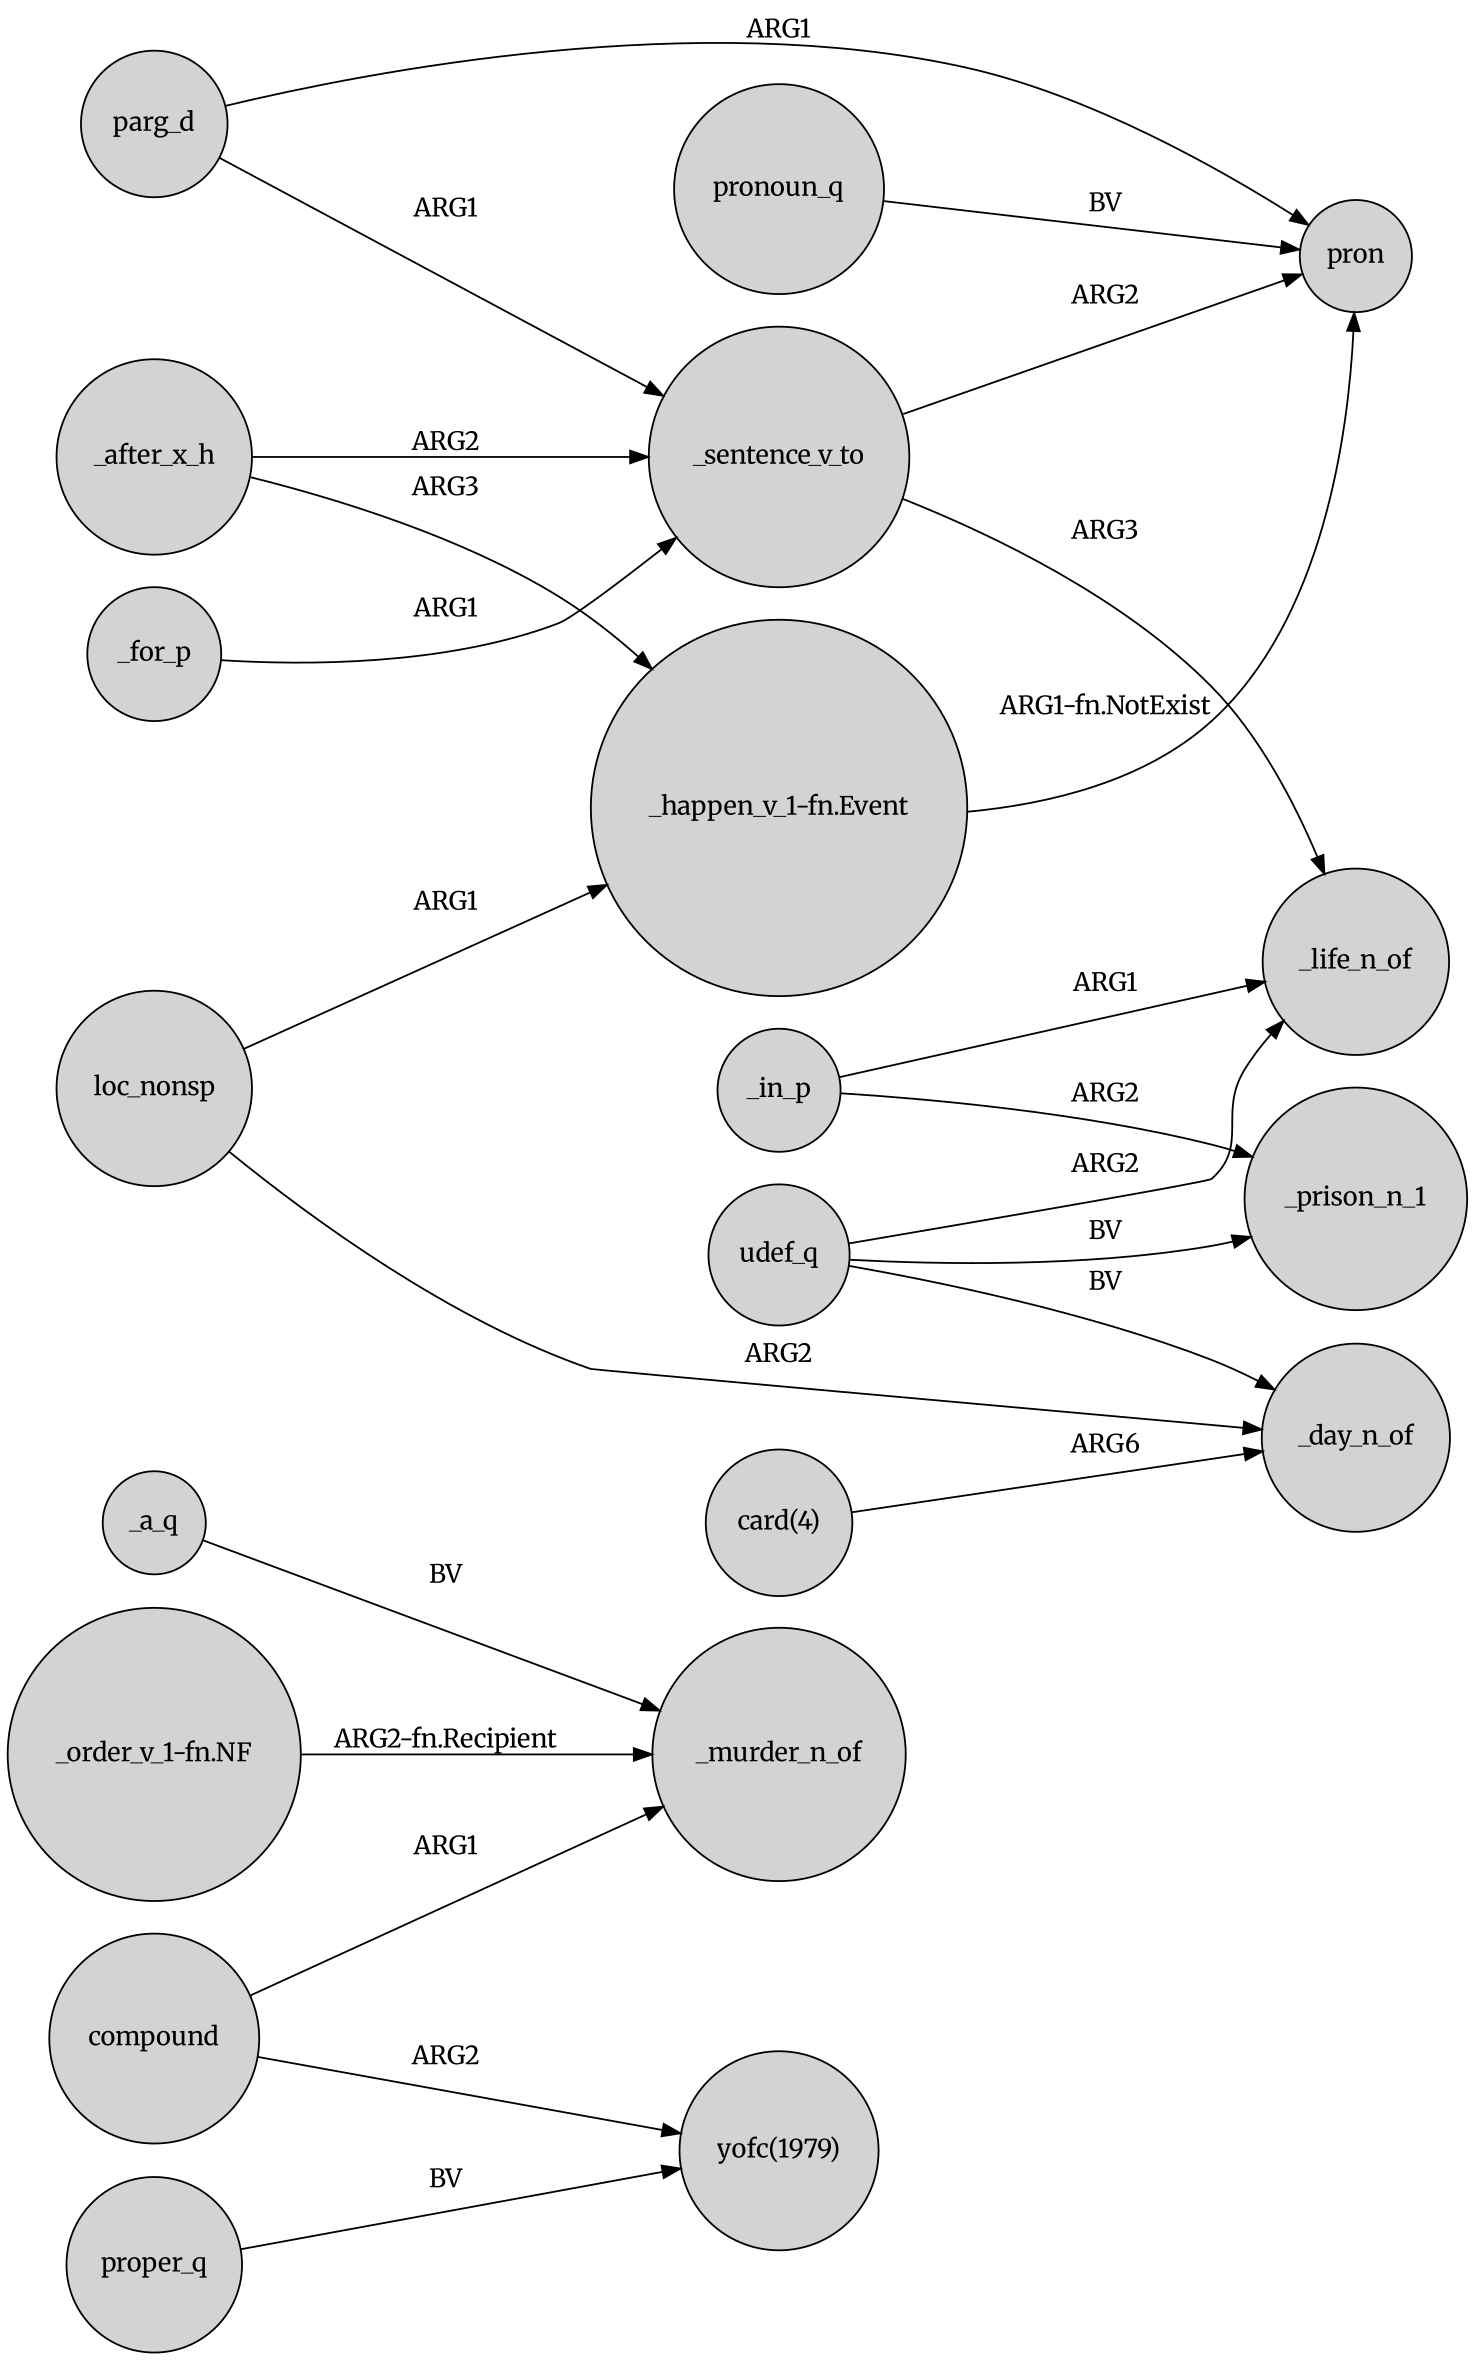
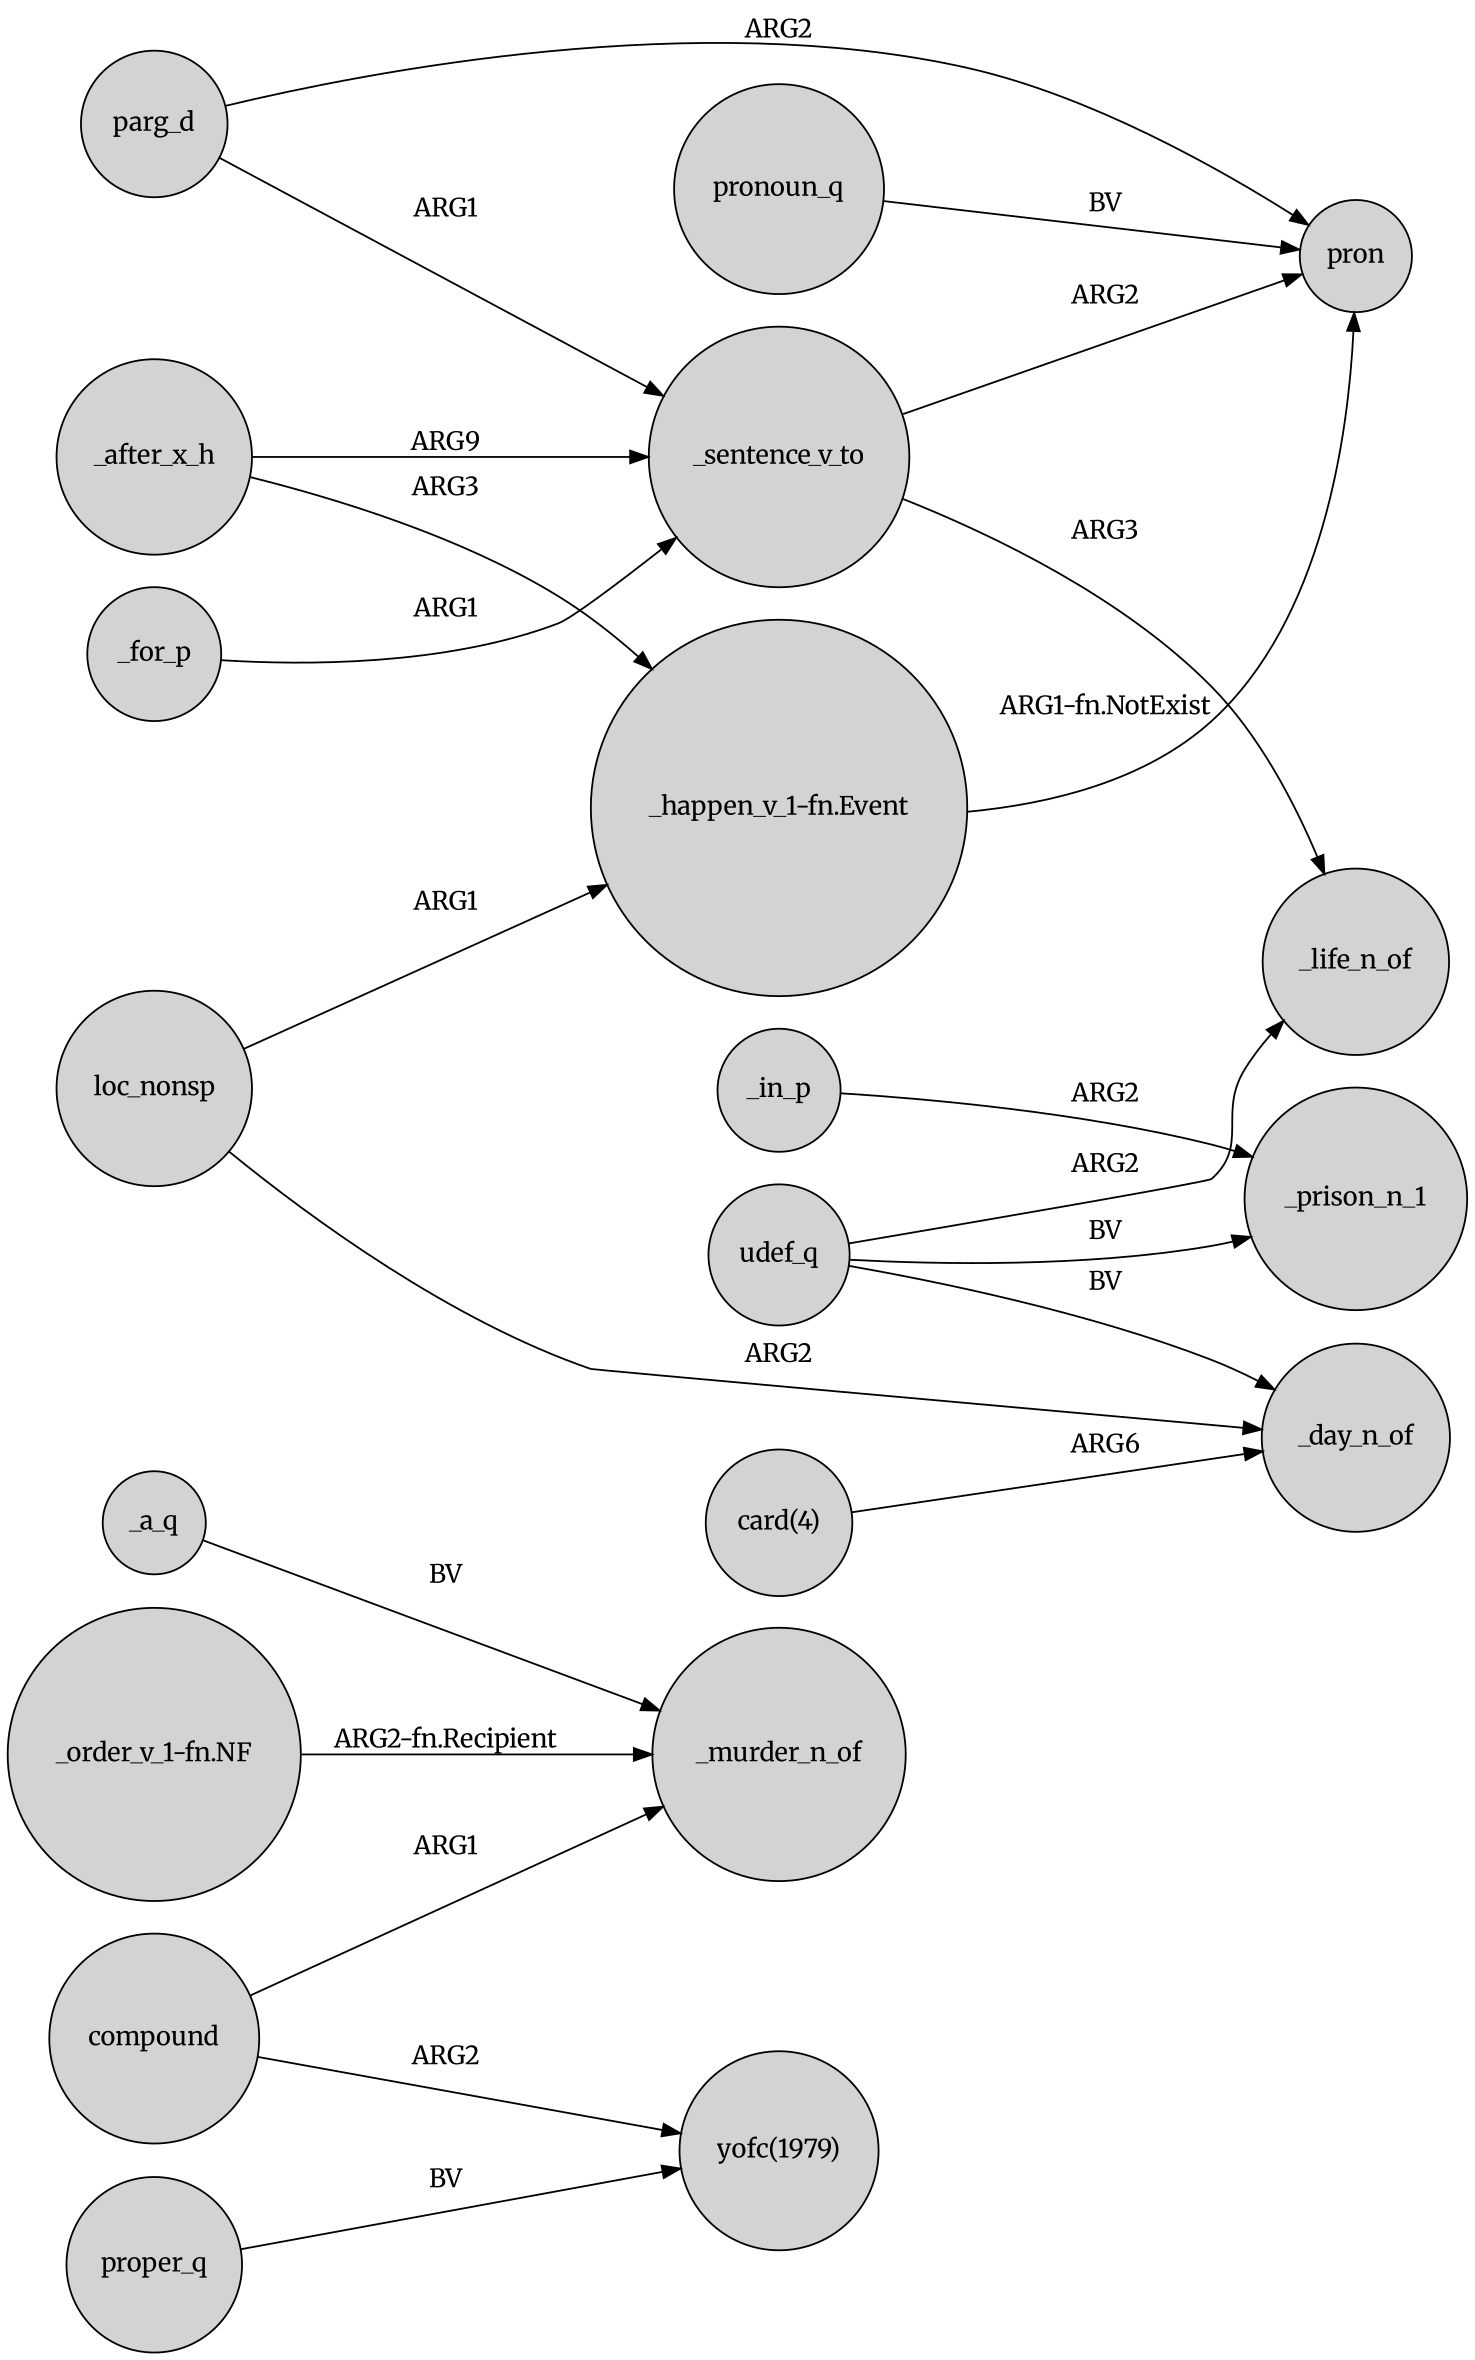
edge "parg_d" -> "pron": label "ARG1" -> "ARG2"
edge "_after_x_h" -> "_sentence_v_to": label "ARG2" -> "ARG9"
edge "_in_p" -> "_life_n_of": removed, label "ARG1"
